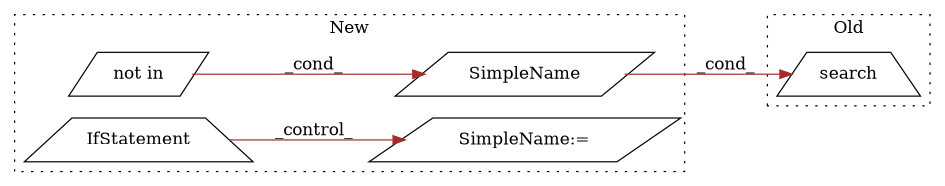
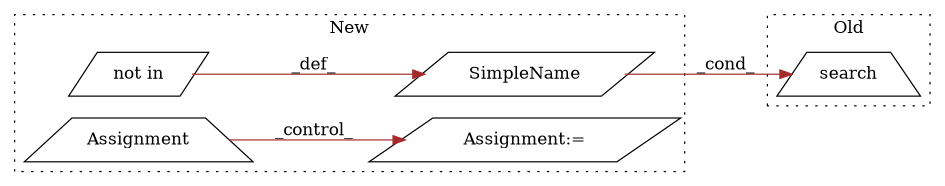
edge "not in" -> "SimpleName": label "_cond_" -> "_def_"
node "IfStatement": label "IfStatement" -> "Assignment"
node "SimpleName:=": label "SimpleName:=" -> "Assignment:="
